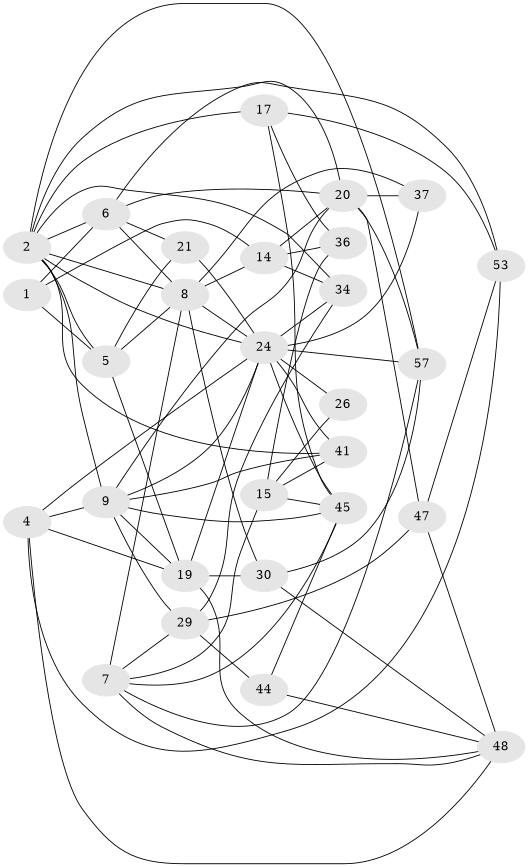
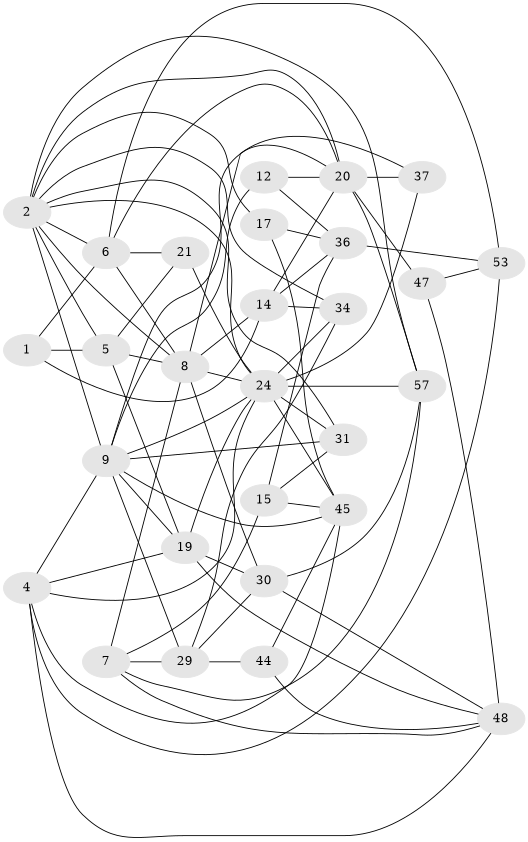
edge "17" -- "53": now "36" -- "53"
node "12": added
node "26": removed
node "41": label "41" -> "31"
edge "47" -- "29": now "30" -- "29"
edge "45" -- "7": now "45" -- "4"
